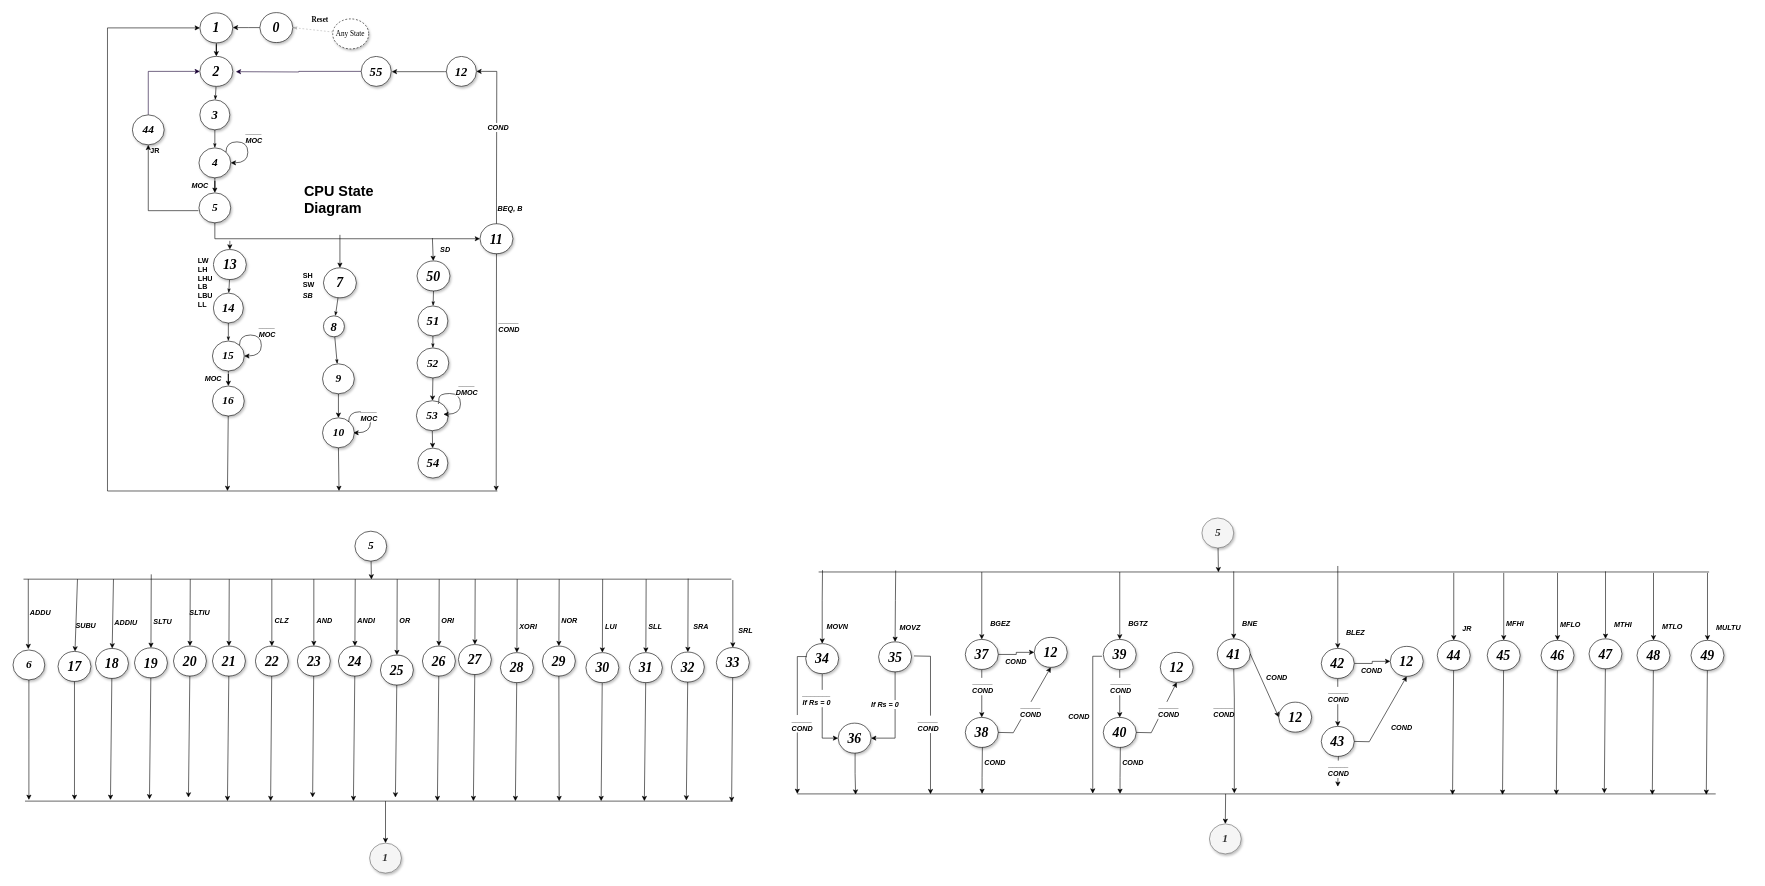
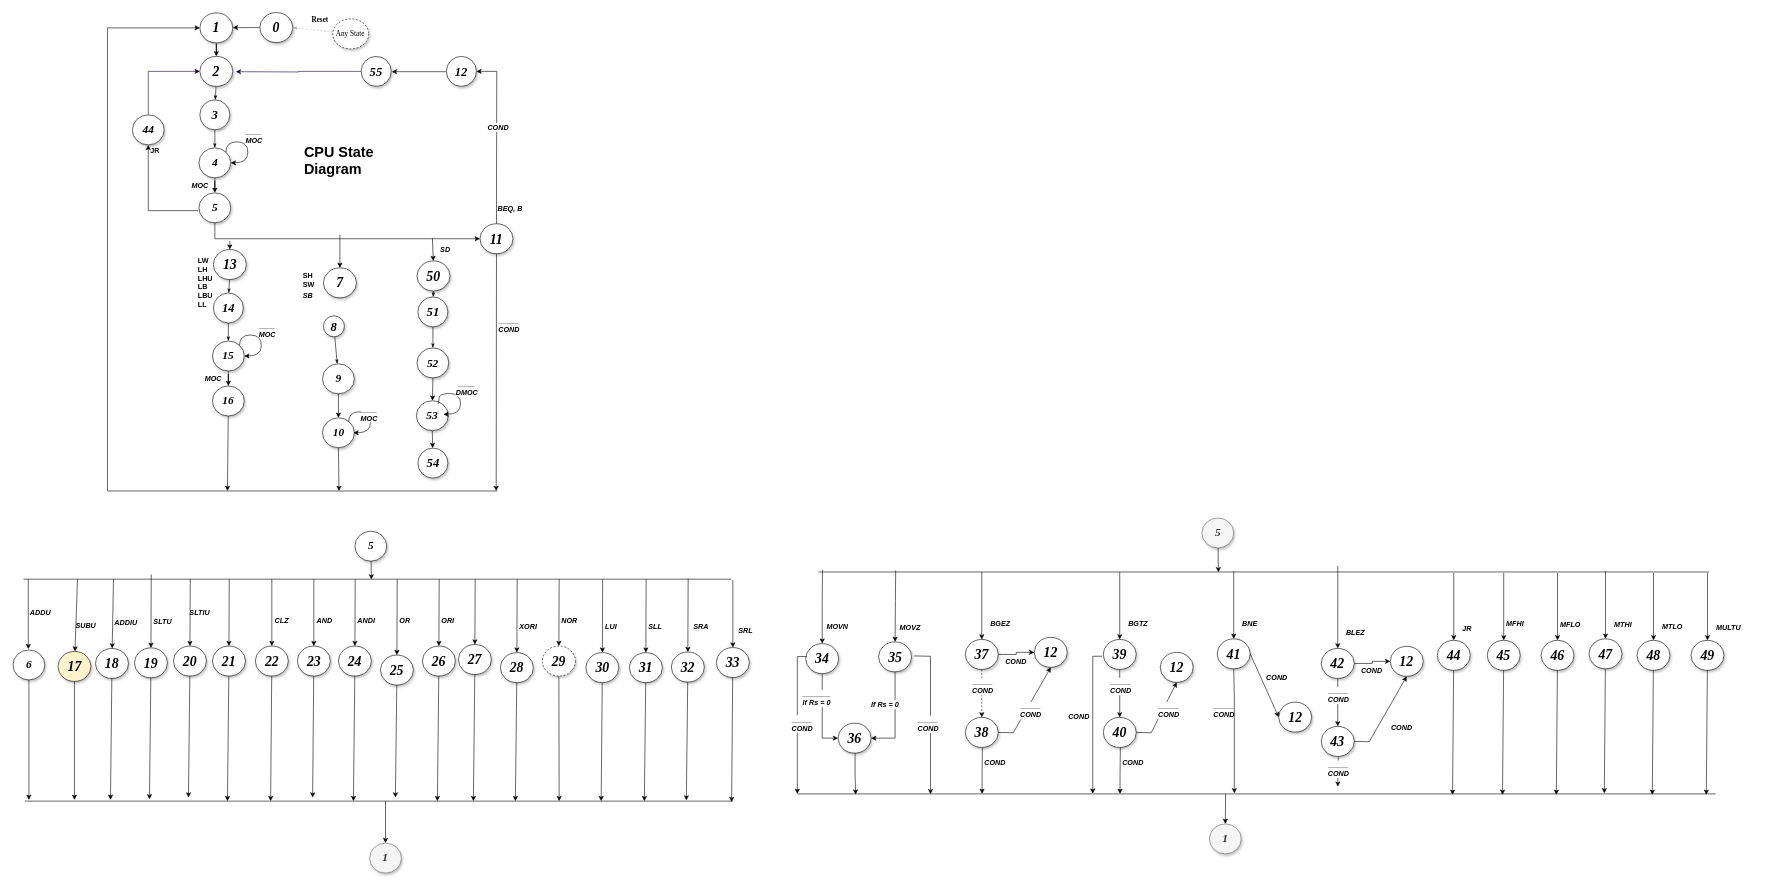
node "CPU State Diagram": moved (356, 202) -> (356, 163)
edge "7" -> "8": removed
node "51": moved (433, 321) -> (433, 312)
node "29": style solid -> dashed
node "17": fillcolor #ffffff -> #fff2cc
edge "37" -> "38": style solid -> dashed
